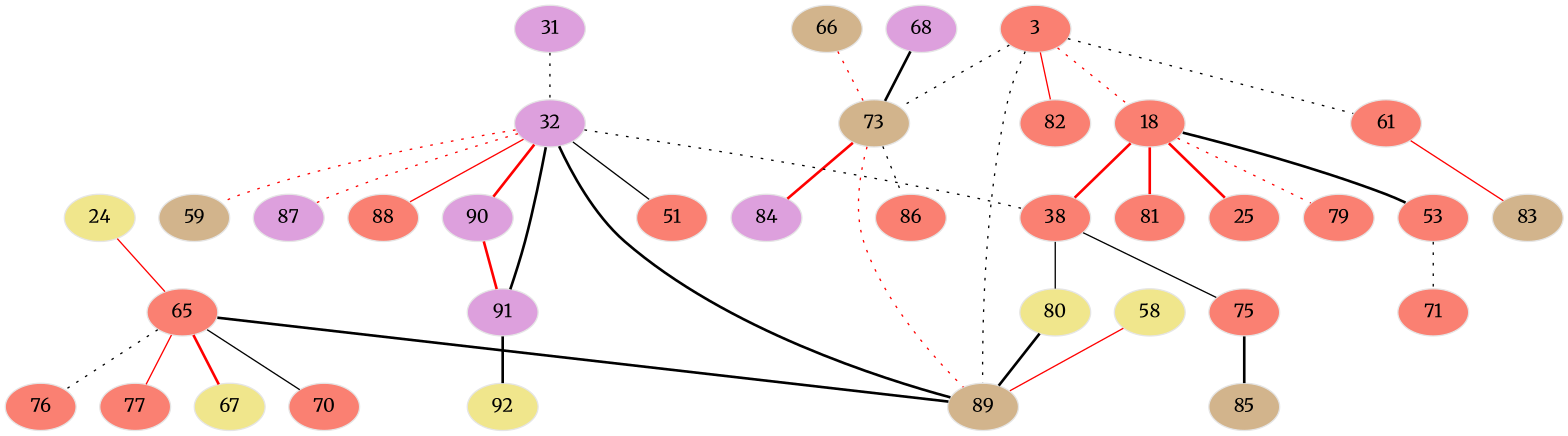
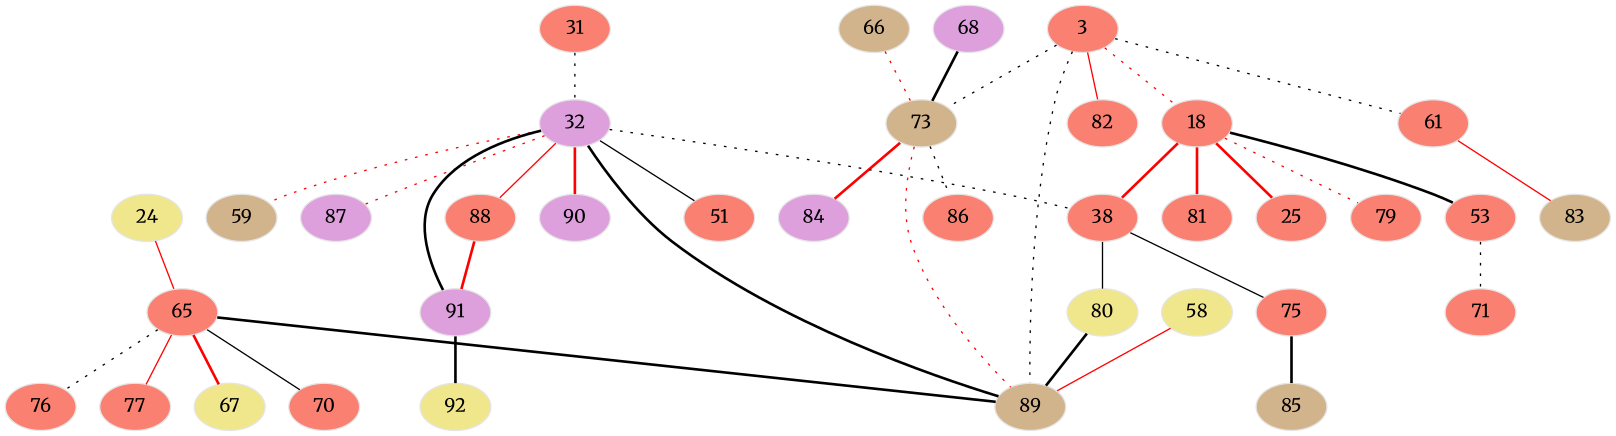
node "31": fillcolor plum -> salmon
edge "90" -- "91": now "88" -- "91"
